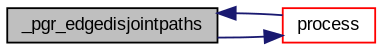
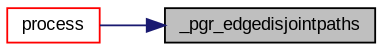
edge "_pgr_edgedisjointpaths" -> "process": removed
